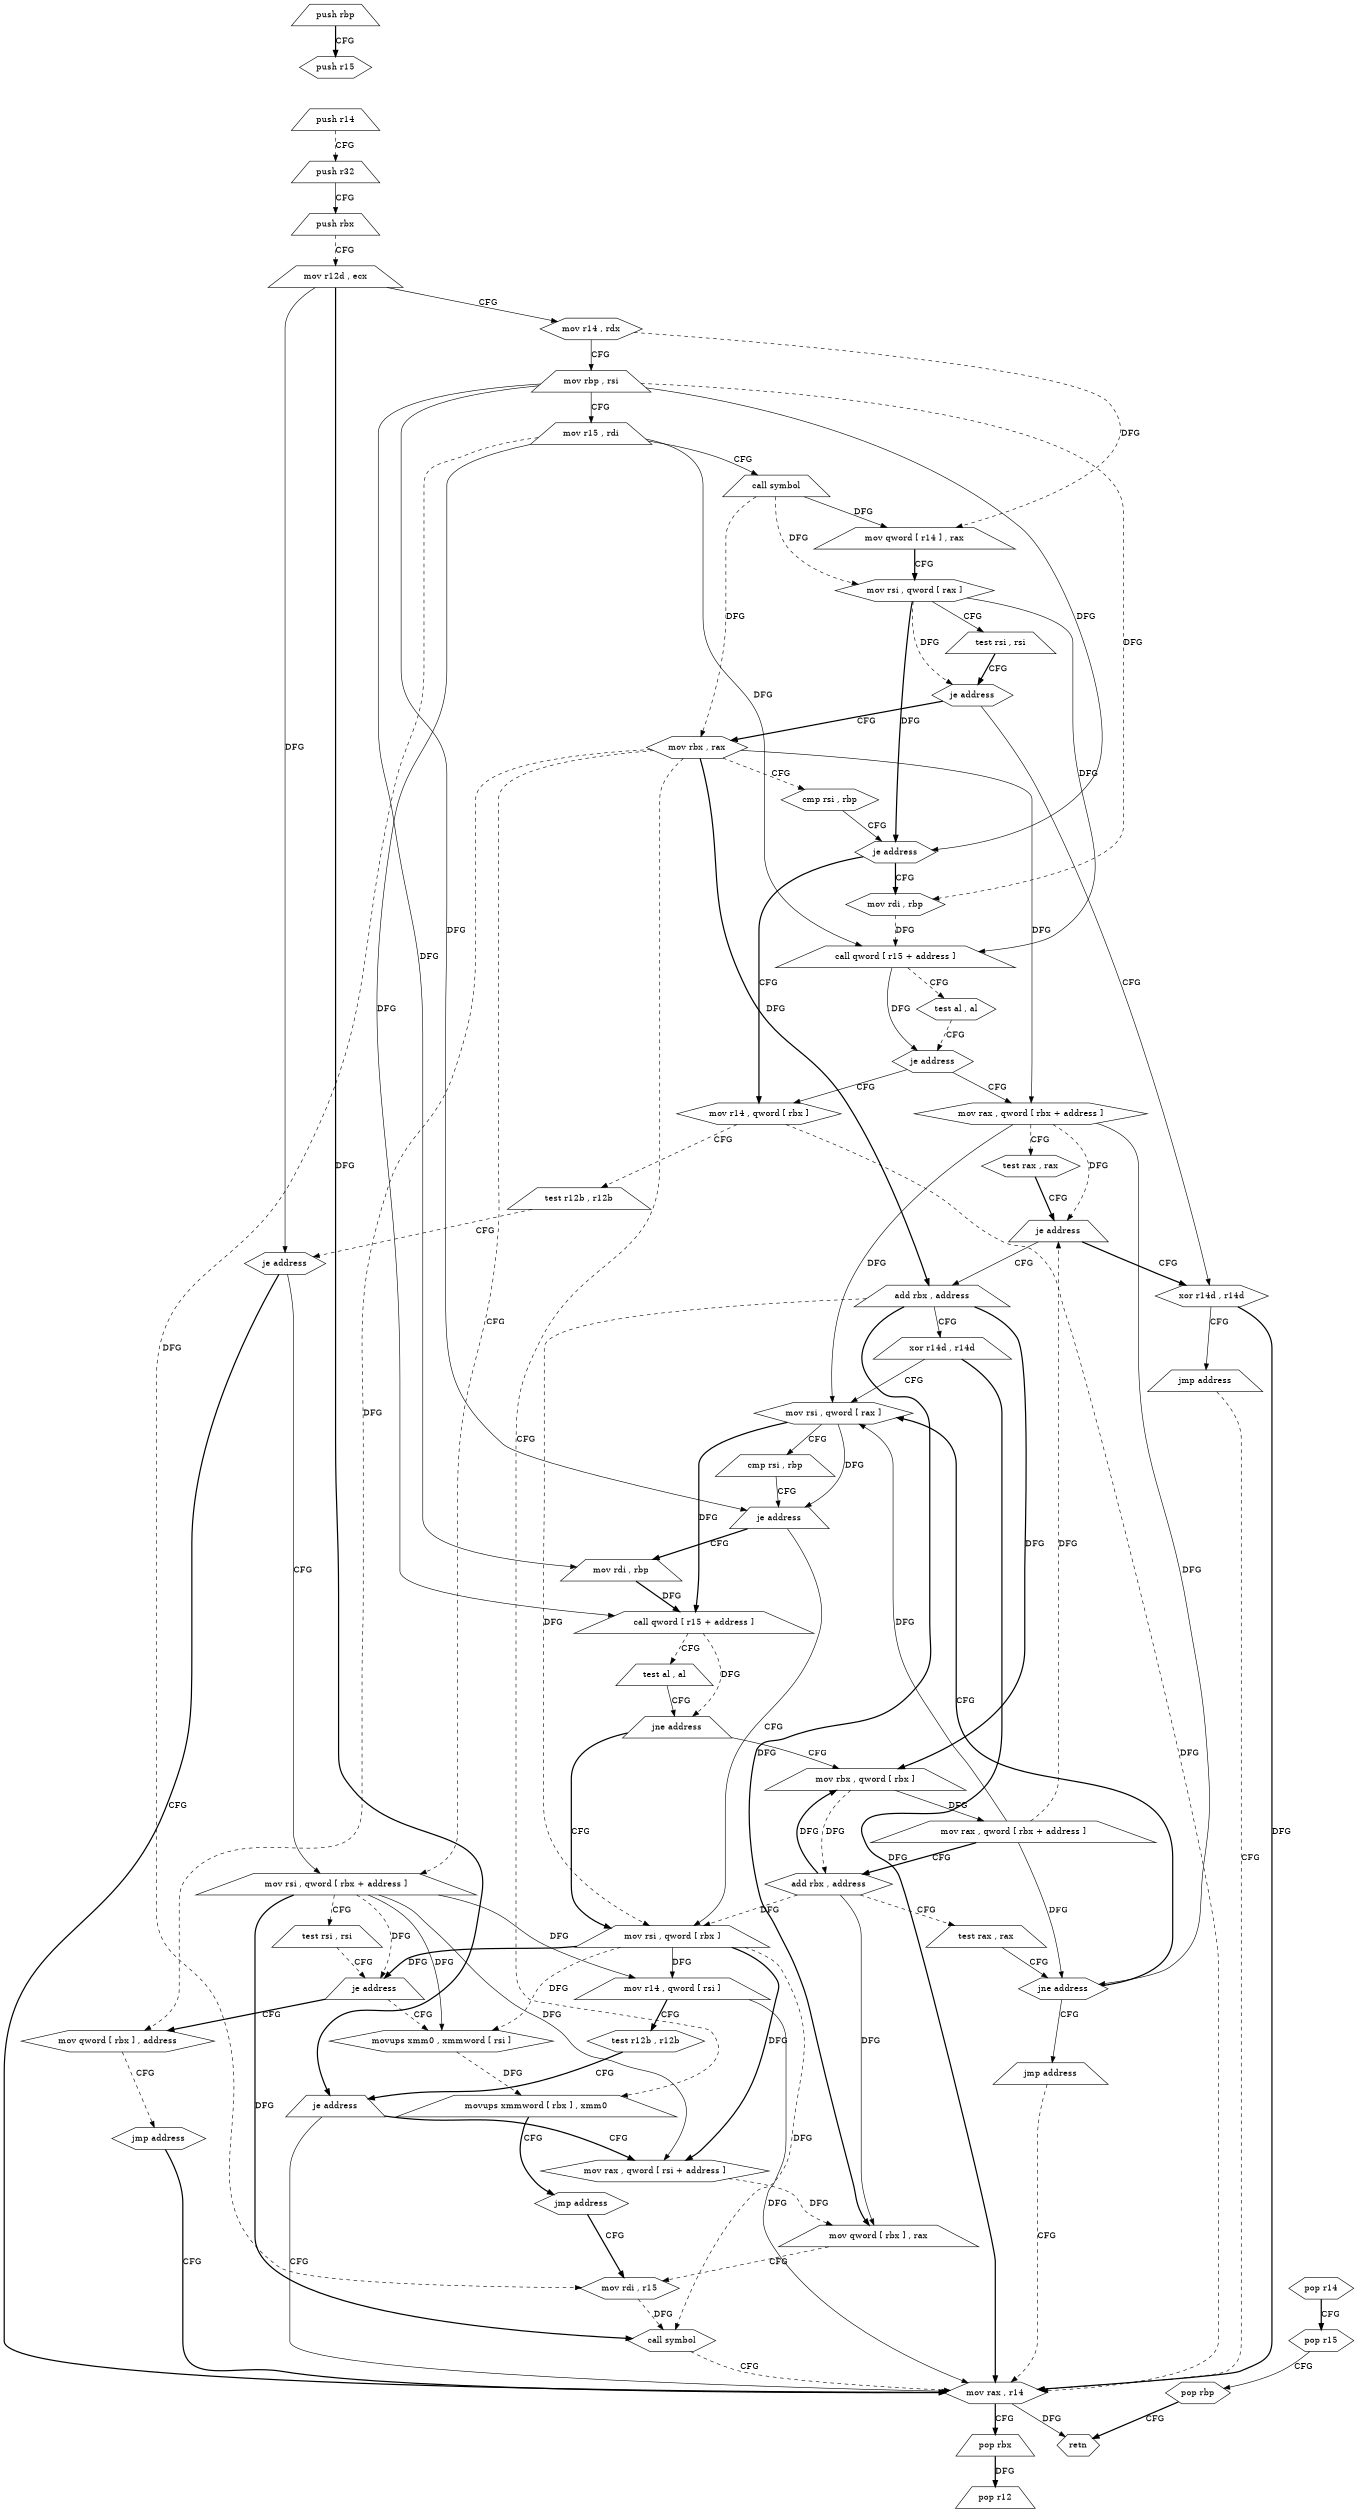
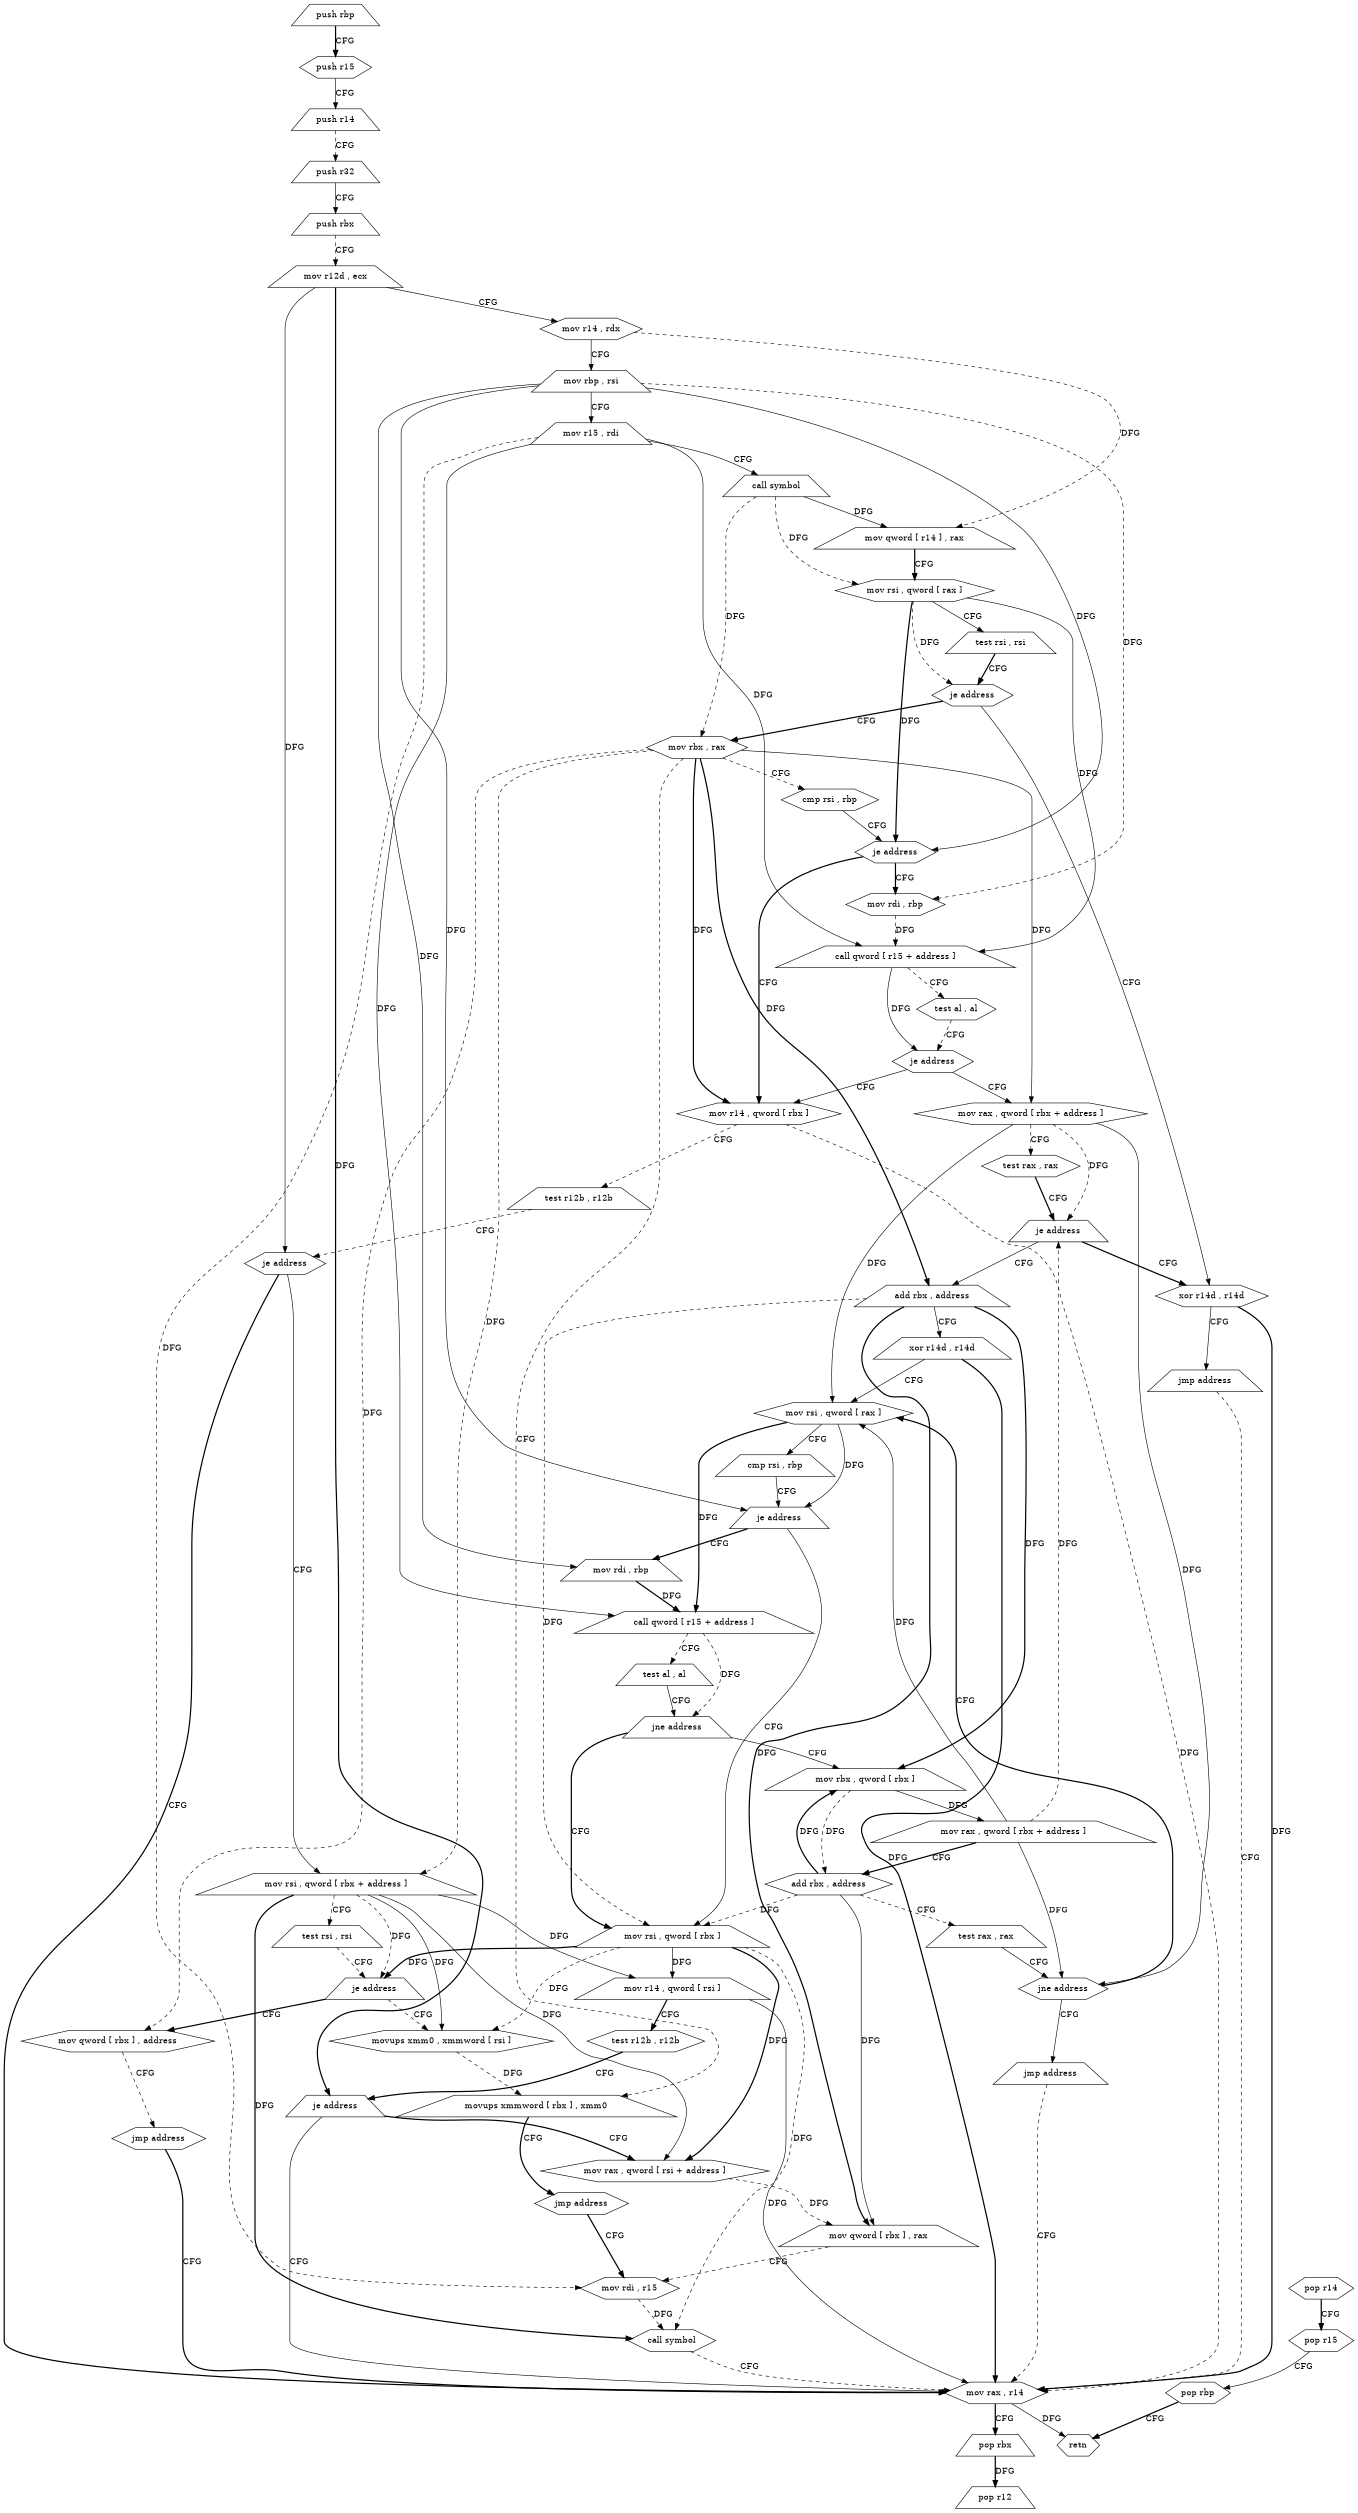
edge "push r15" -> "push r14": added, label "CFG"
edge "mov rbx , rax" -> "mov r14 , qword [ rbx ]": added, label "DFG"
edge "mov rbx , rax" -> "mov rsi , qword [ rbx + address ]": label "CFG" -> "DFG"
